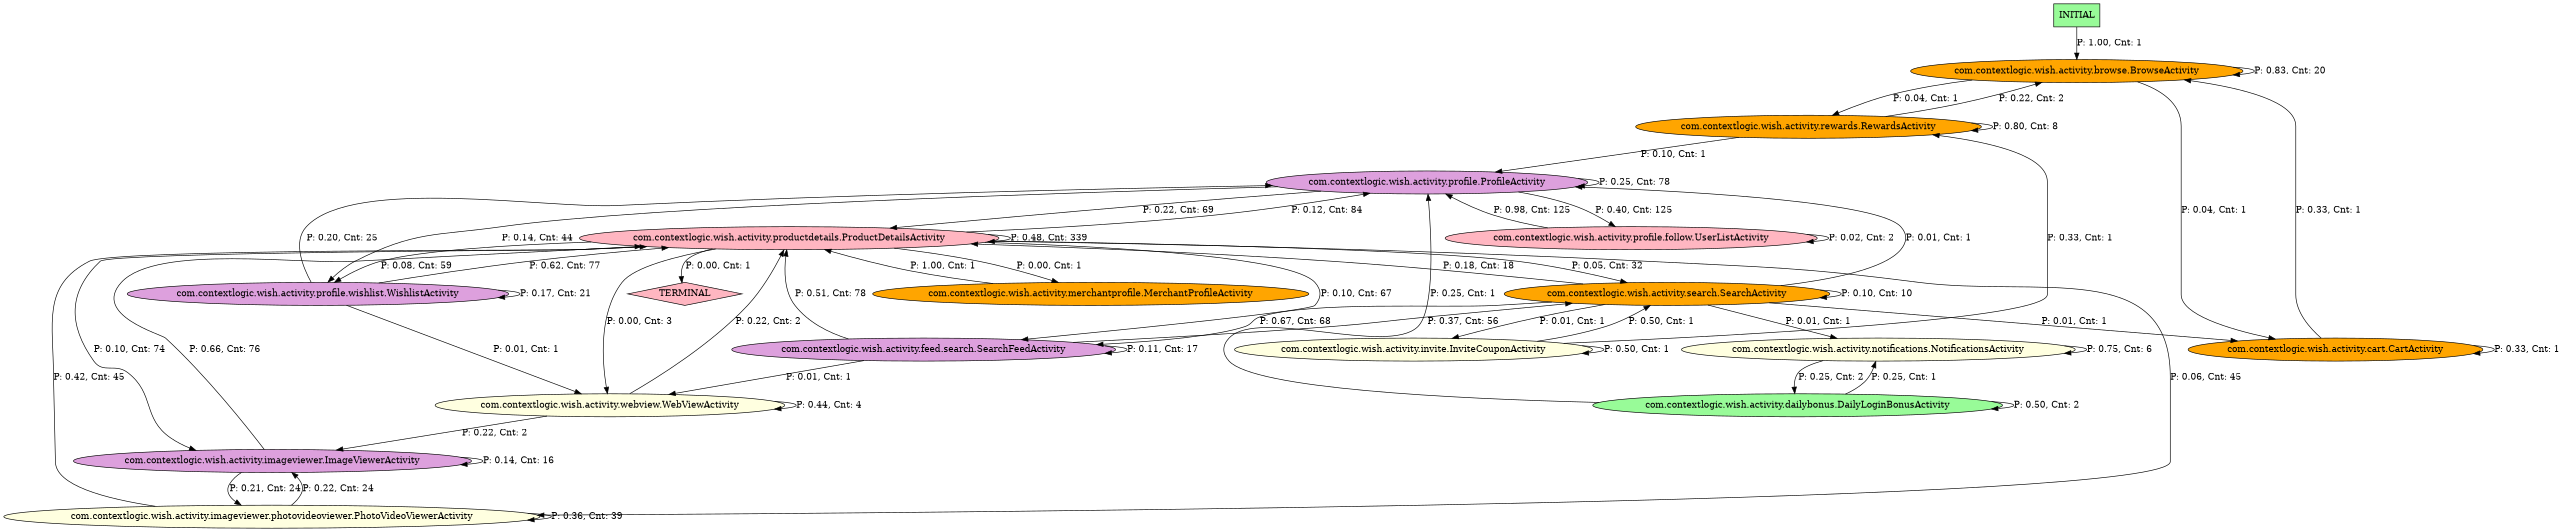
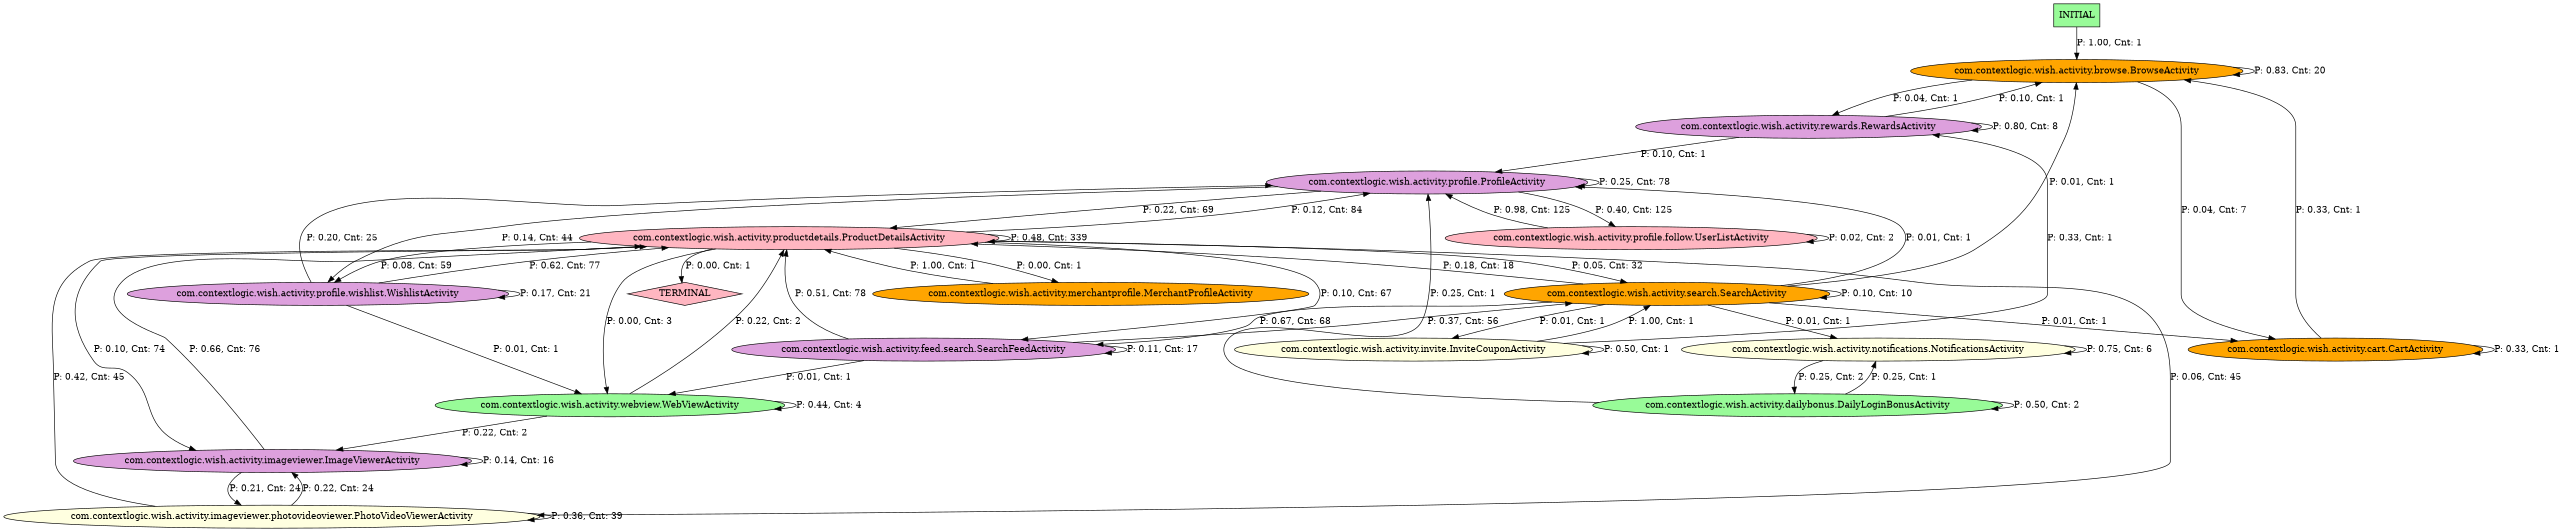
edge "com.contextlogic.wish.activity.rewards.RewardsActivity" -> "com.contextlogic.wish.activity.browse.BrowseActivity": label "P: 0.22, Cnt: 2" -> "P: 0.10, Cnt: 1"
node "com.contextlogic.wish.activity.rewards.RewardsActivity": fillcolor orange -> plum
edge "com.contextlogic.wish.activity.browse.BrowseActivity" -> "com.contextlogic.wish.activity.cart.CartActivity": label "P: 0.04, Cnt: 1" -> "P: 0.04, Cnt: 7"
edge "com.contextlogic.wish.activity.search.SearchActivity" -> "com.contextlogic.wish.activity.browse.BrowseActivity": added, label "P: 0.01, Cnt: 1"
edge "com.contextlogic.wish.activity.invite.InviteCouponActivity" -> "com.contextlogic.wish.activity.search.SearchActivity": label "P: 0.50, Cnt: 1" -> "P: 1.00, Cnt: 1"
node "com.contextlogic.wish.activity.webview.WebViewActivity": fillcolor lightyellow -> palegreen
